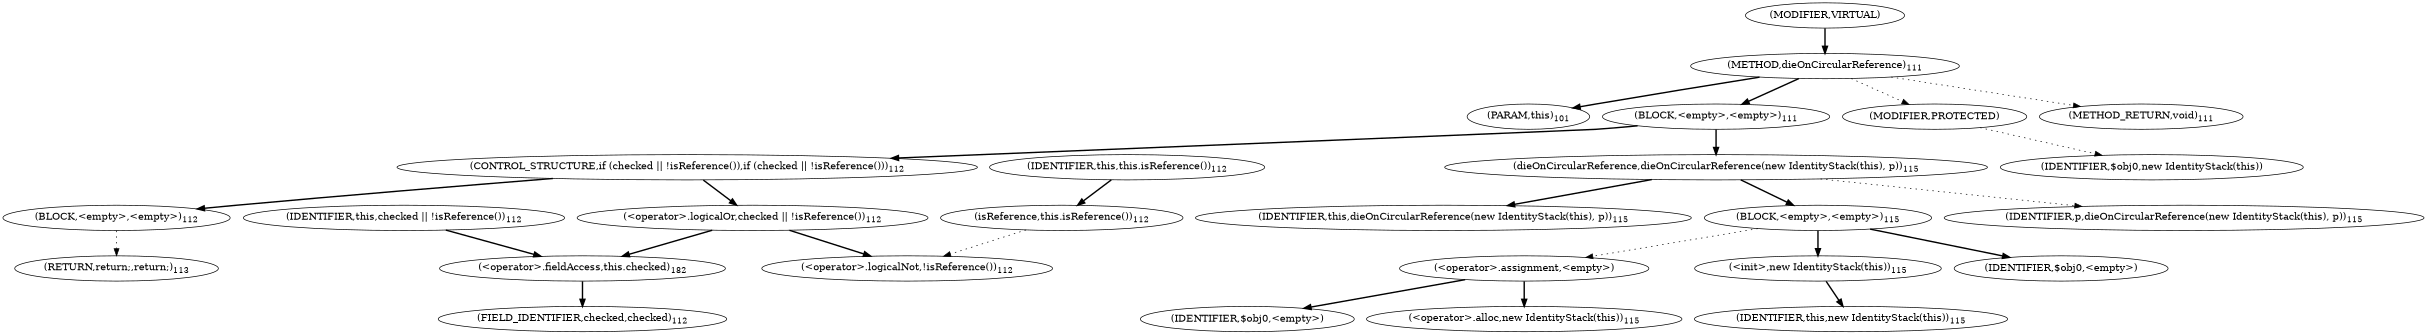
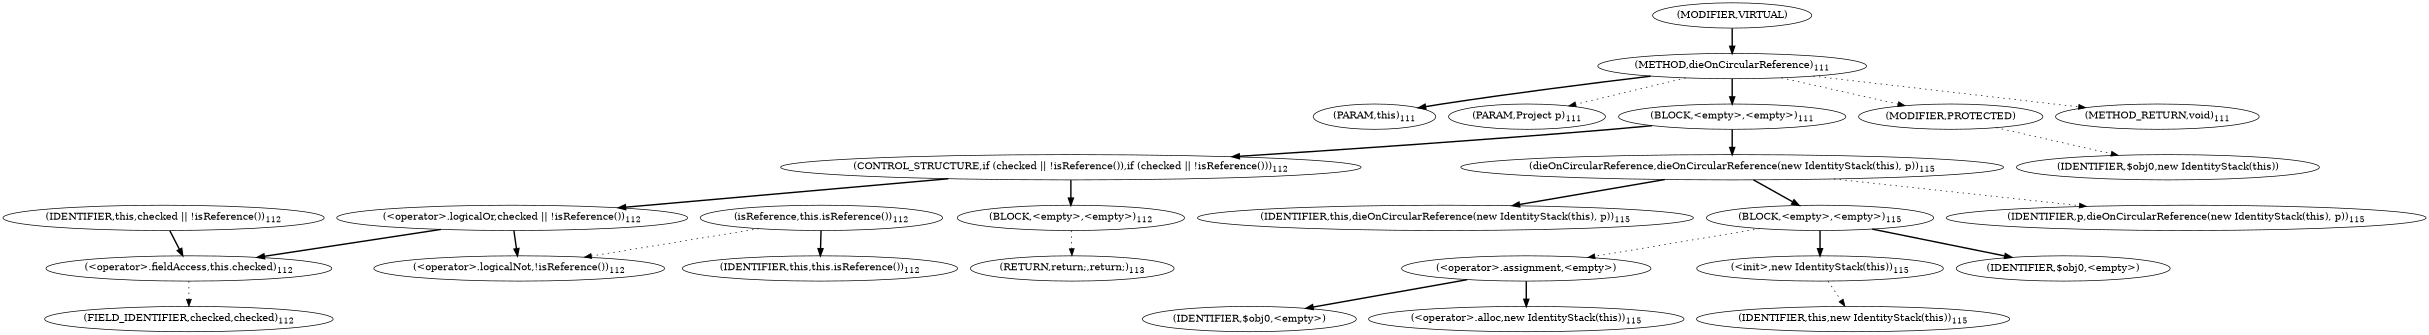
node "(PARAM,this)": text "101" -> "111"
node "(PARAM,Project p)": added
edge "(IDENTIFIER,this,this.isReference())" -> "(isReference,this.isReference())": reversed
node "(<operator>.fieldAccess,this.checked)": text "182" -> "112"
edge "(<operator>.fieldAccess,this.checked)" -> "(FIELD_IDENTIFIER,checked,checked)": style bold -> dotted
edge "(<init>,new IdentityStack(this))" -> "(IDENTIFIER,this,new IdentityStack(this))": style bold -> dotted
